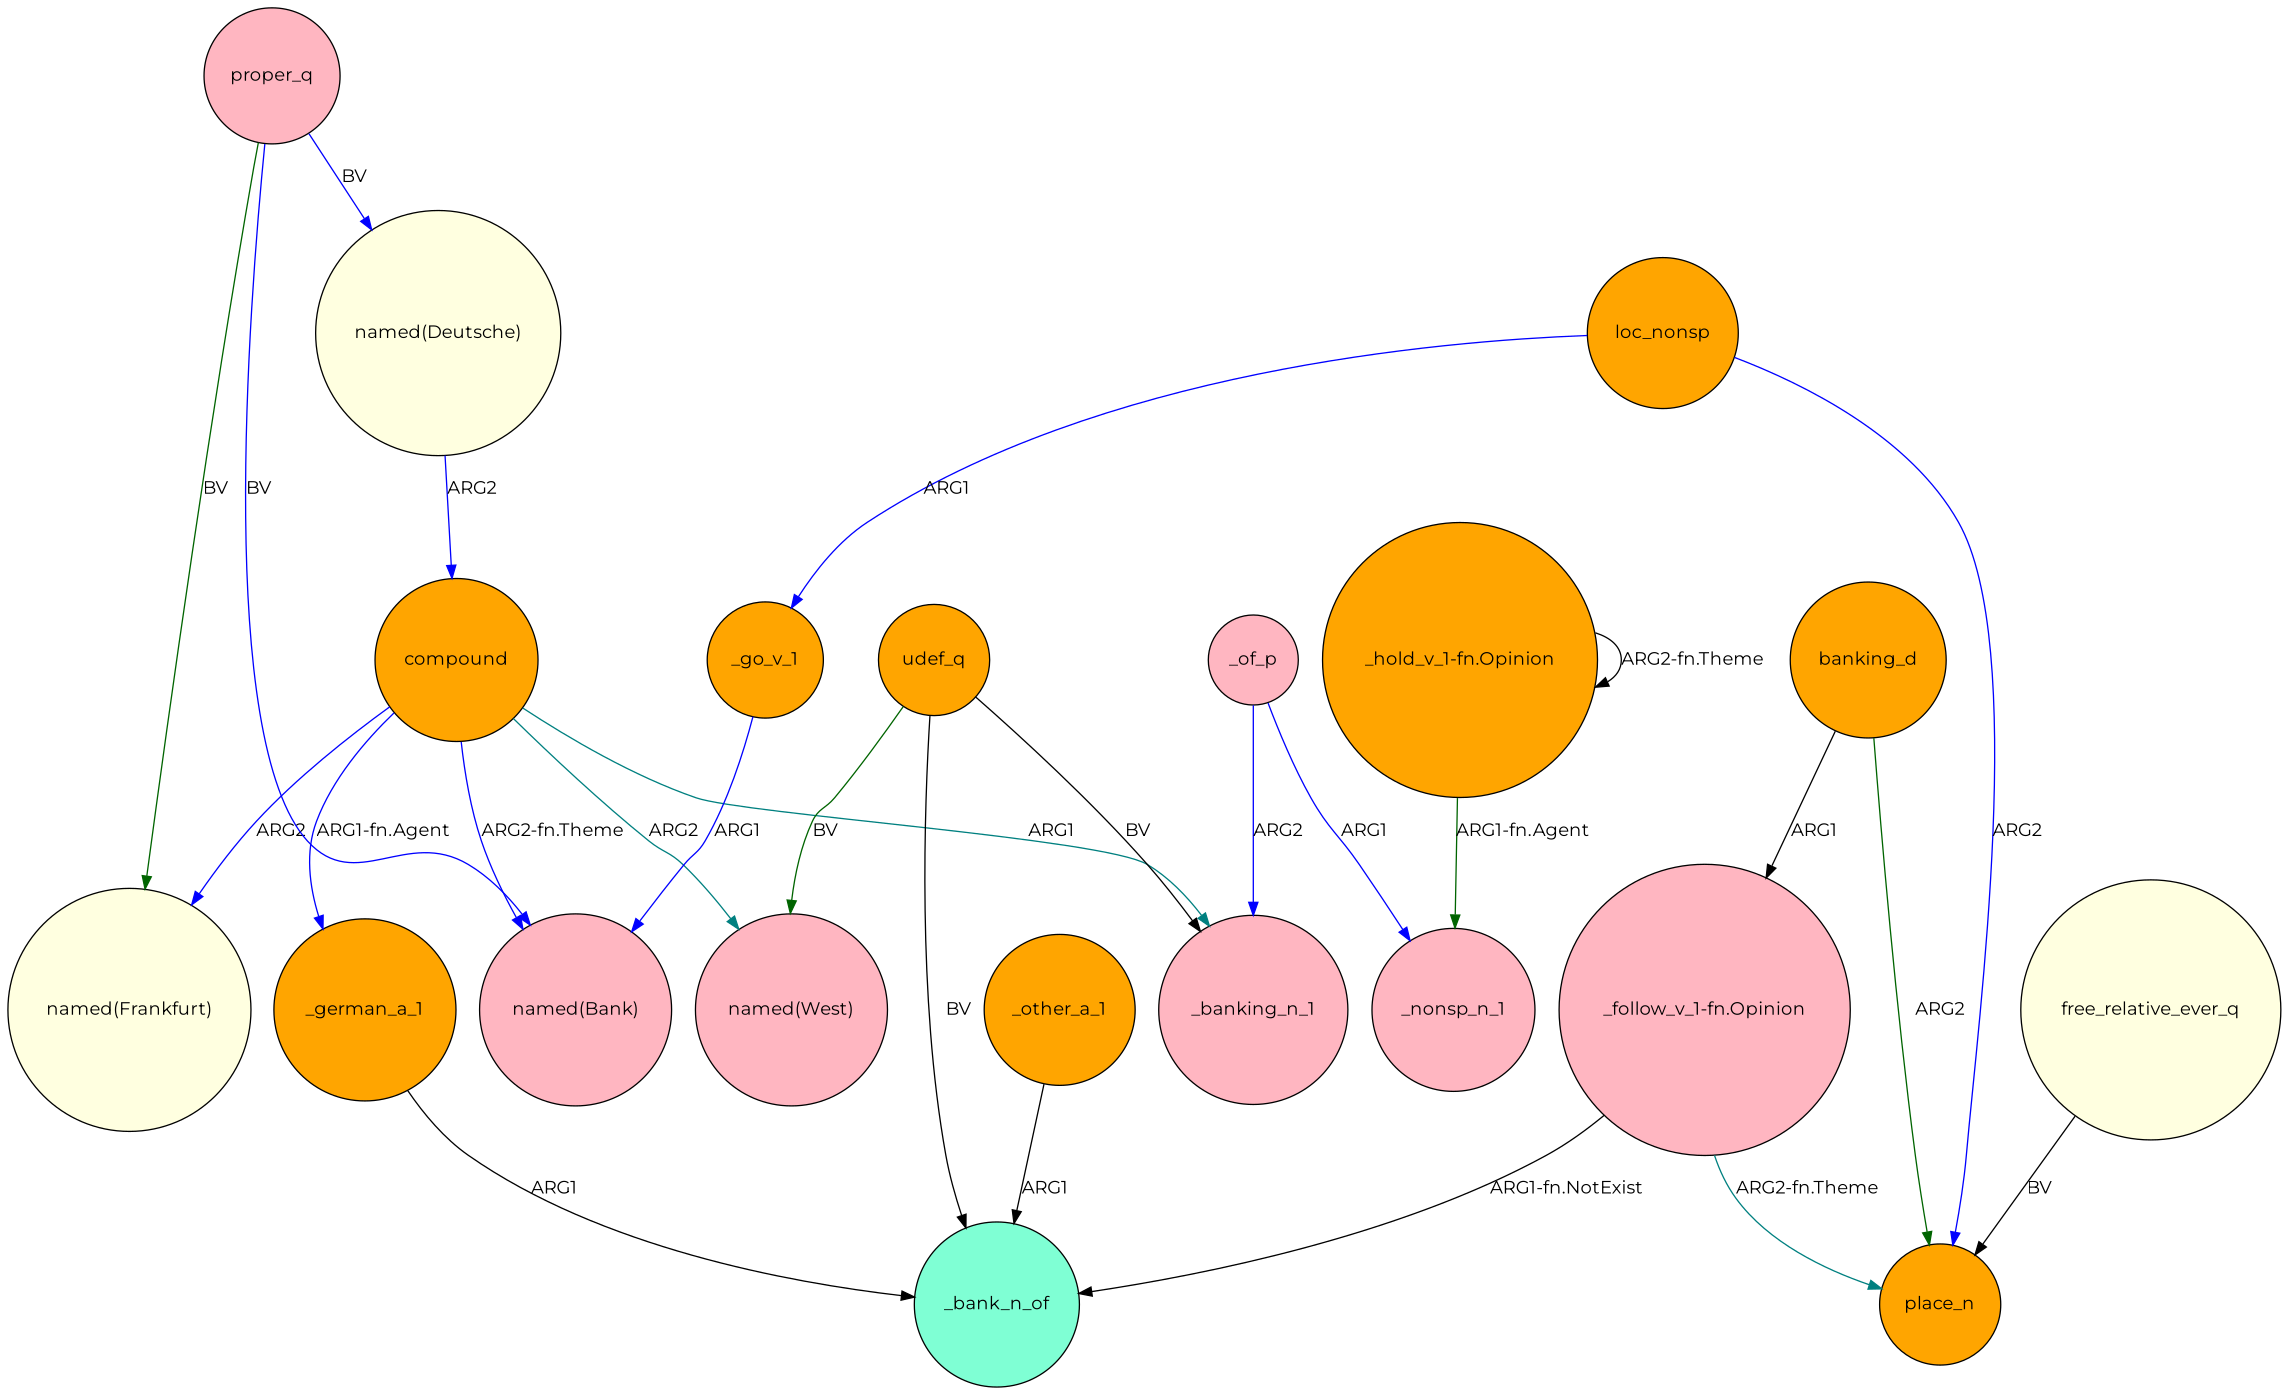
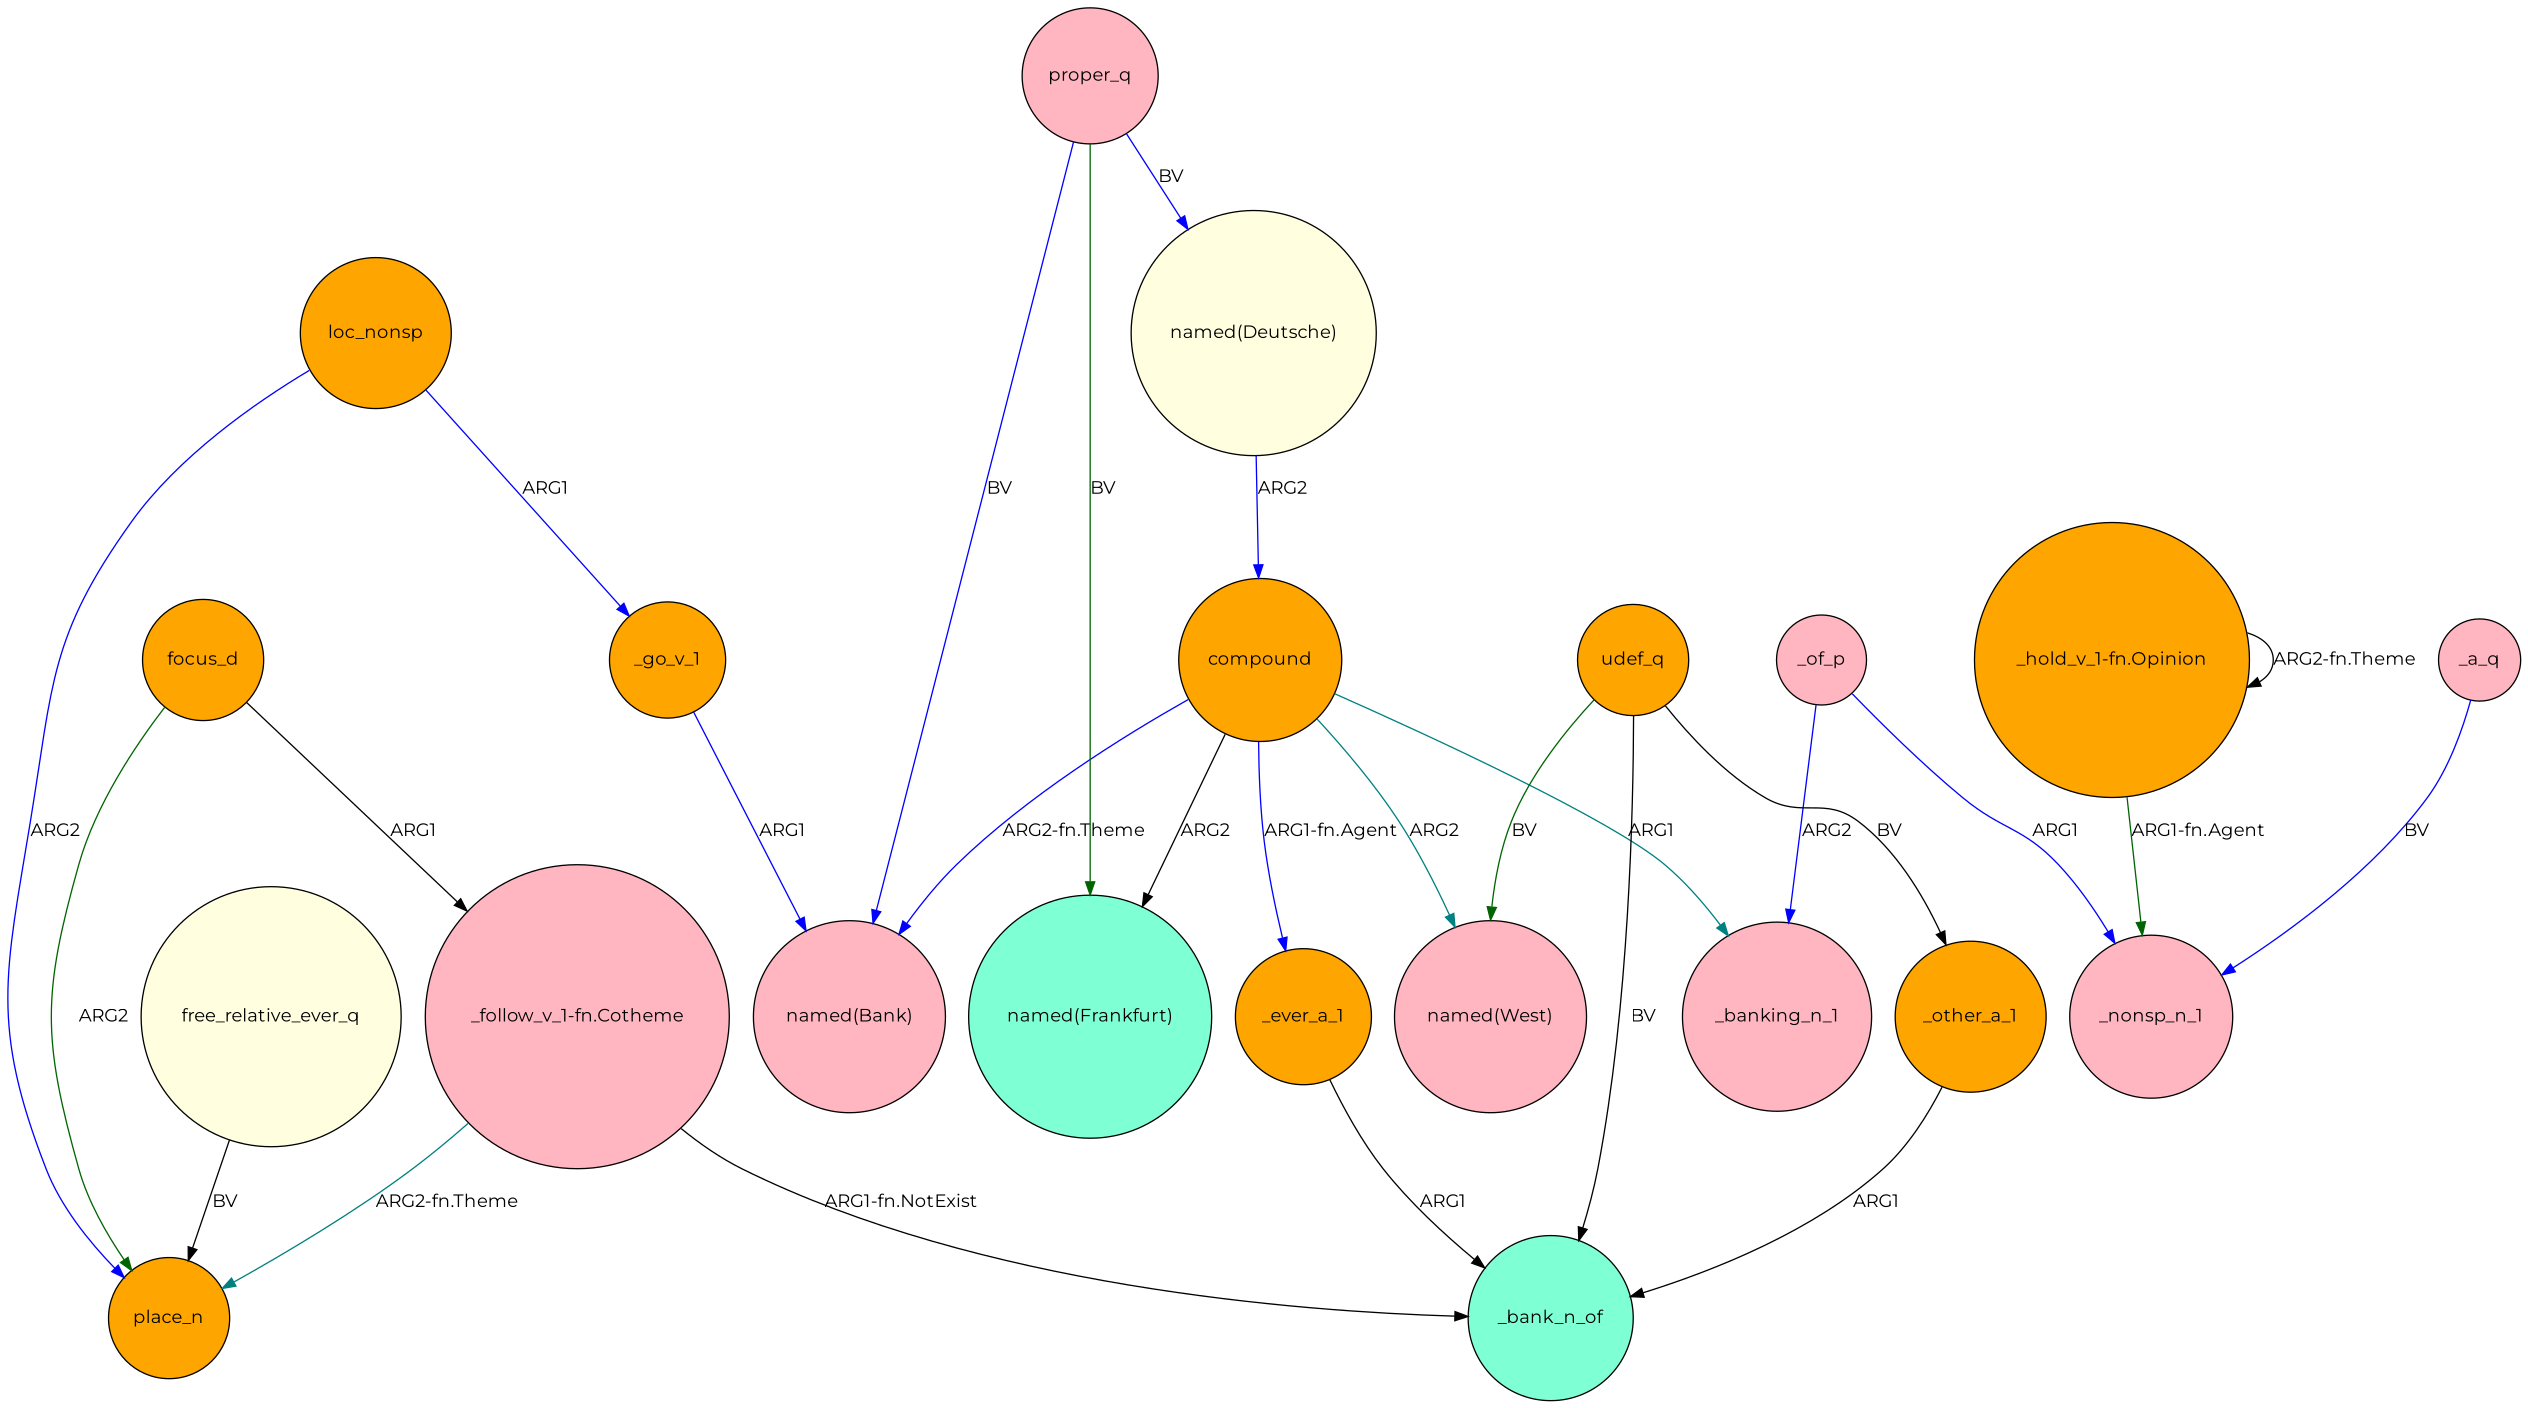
node "banking_d": label "banking_d" -> "focus_d"
node "_a_q": added
edge "compound" -> "named(Frankfurt)": color blue -> black
edge "udef_q" -> "_banking_n_1": now "udef_q" -> "_other_a_1"
node "named(Frankfurt)": fillcolor lightyellow -> aquamarine
node "_german_a_1": label "_german_a_1" -> "_ever_a_1"
node "_follow_v_1-fn.Opinion": label "_follow_v_1-fn.Opinion" -> "_follow_v_1-fn.Cotheme"
